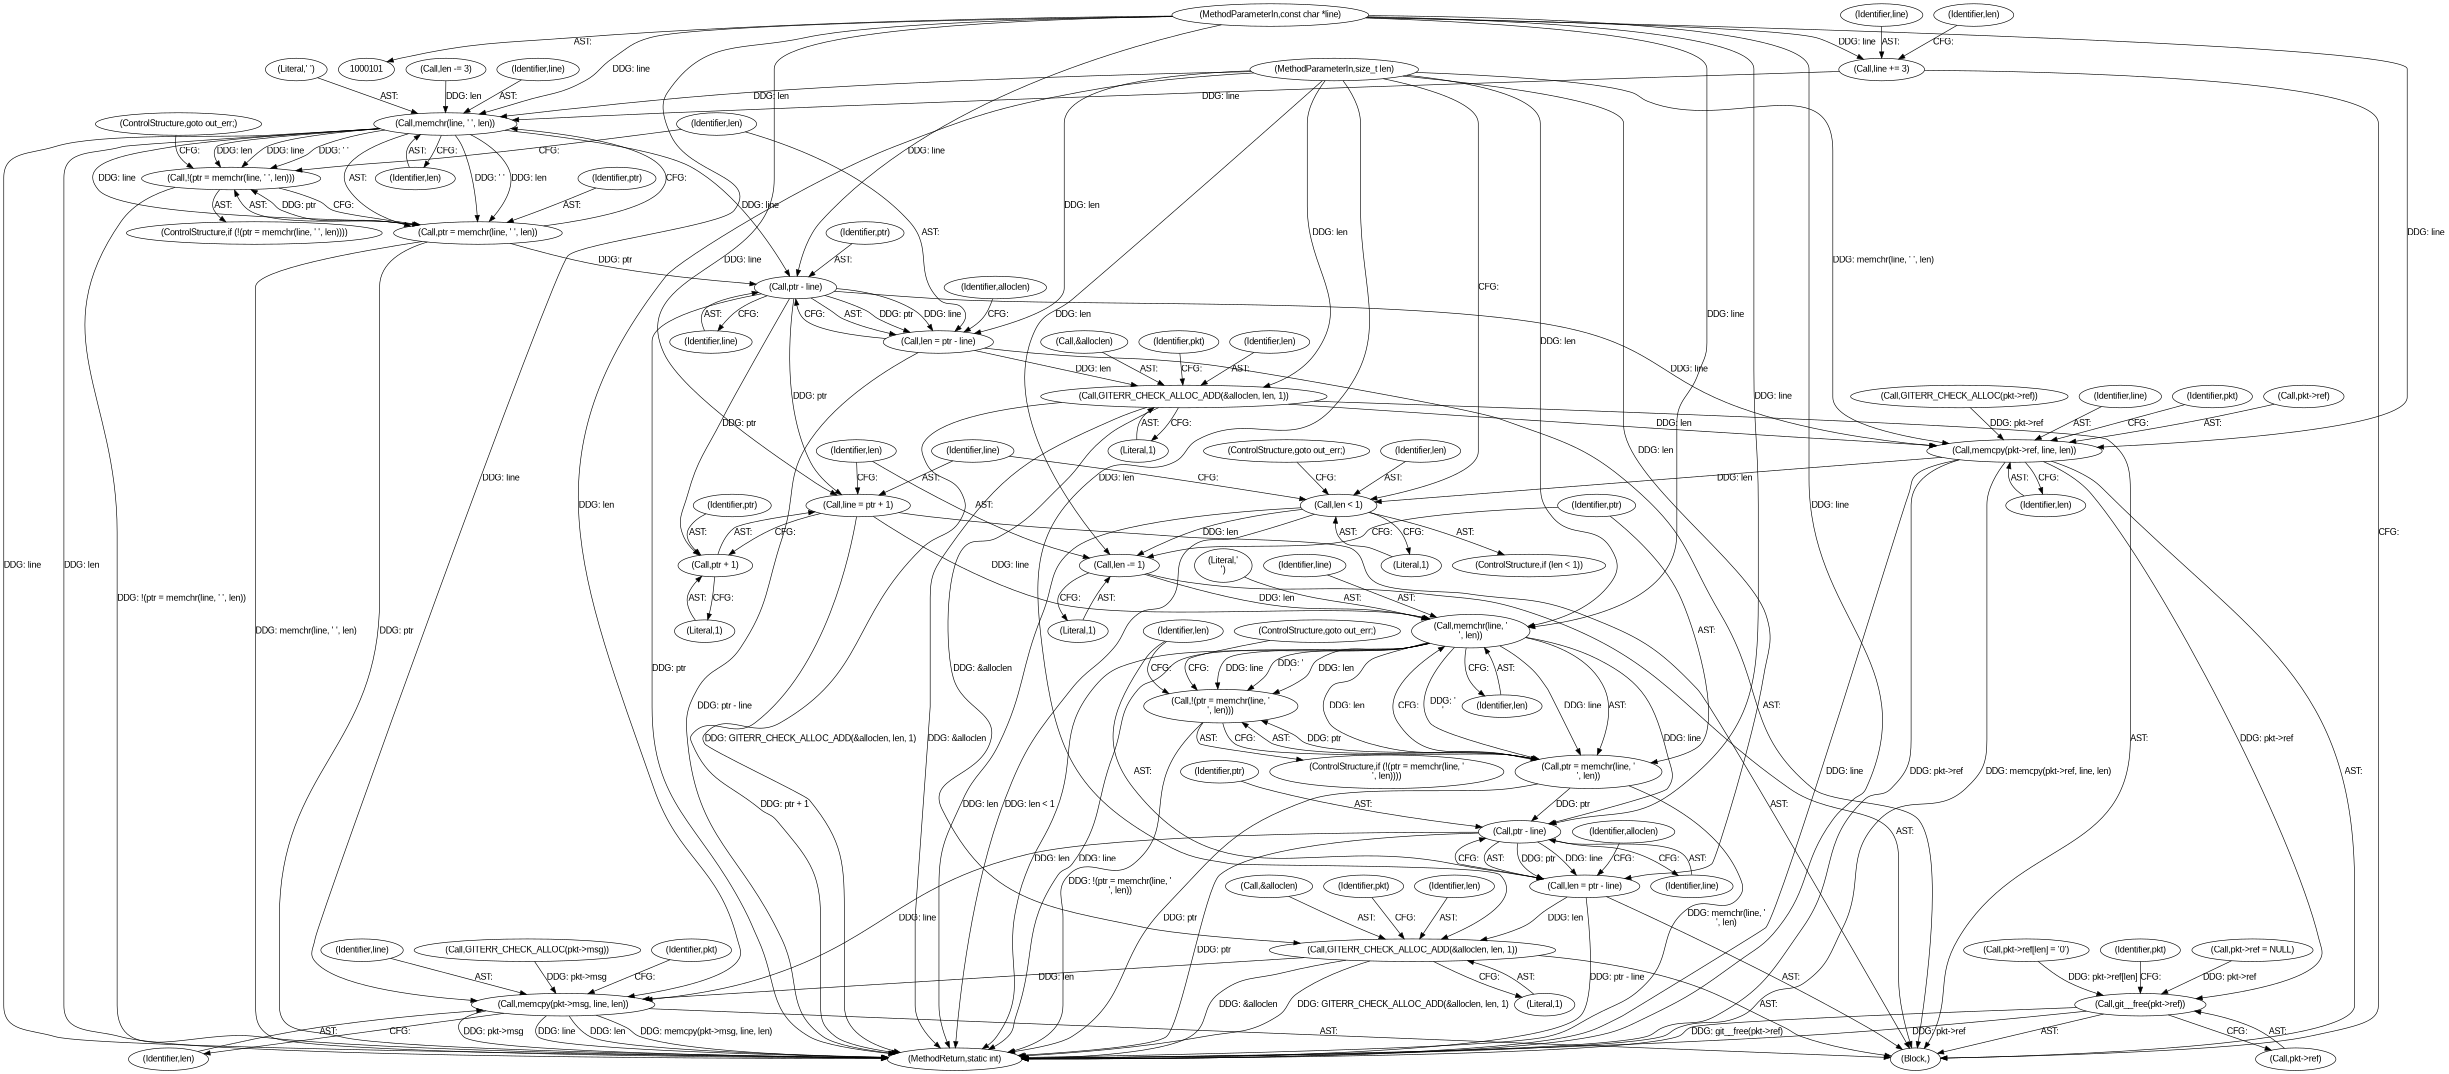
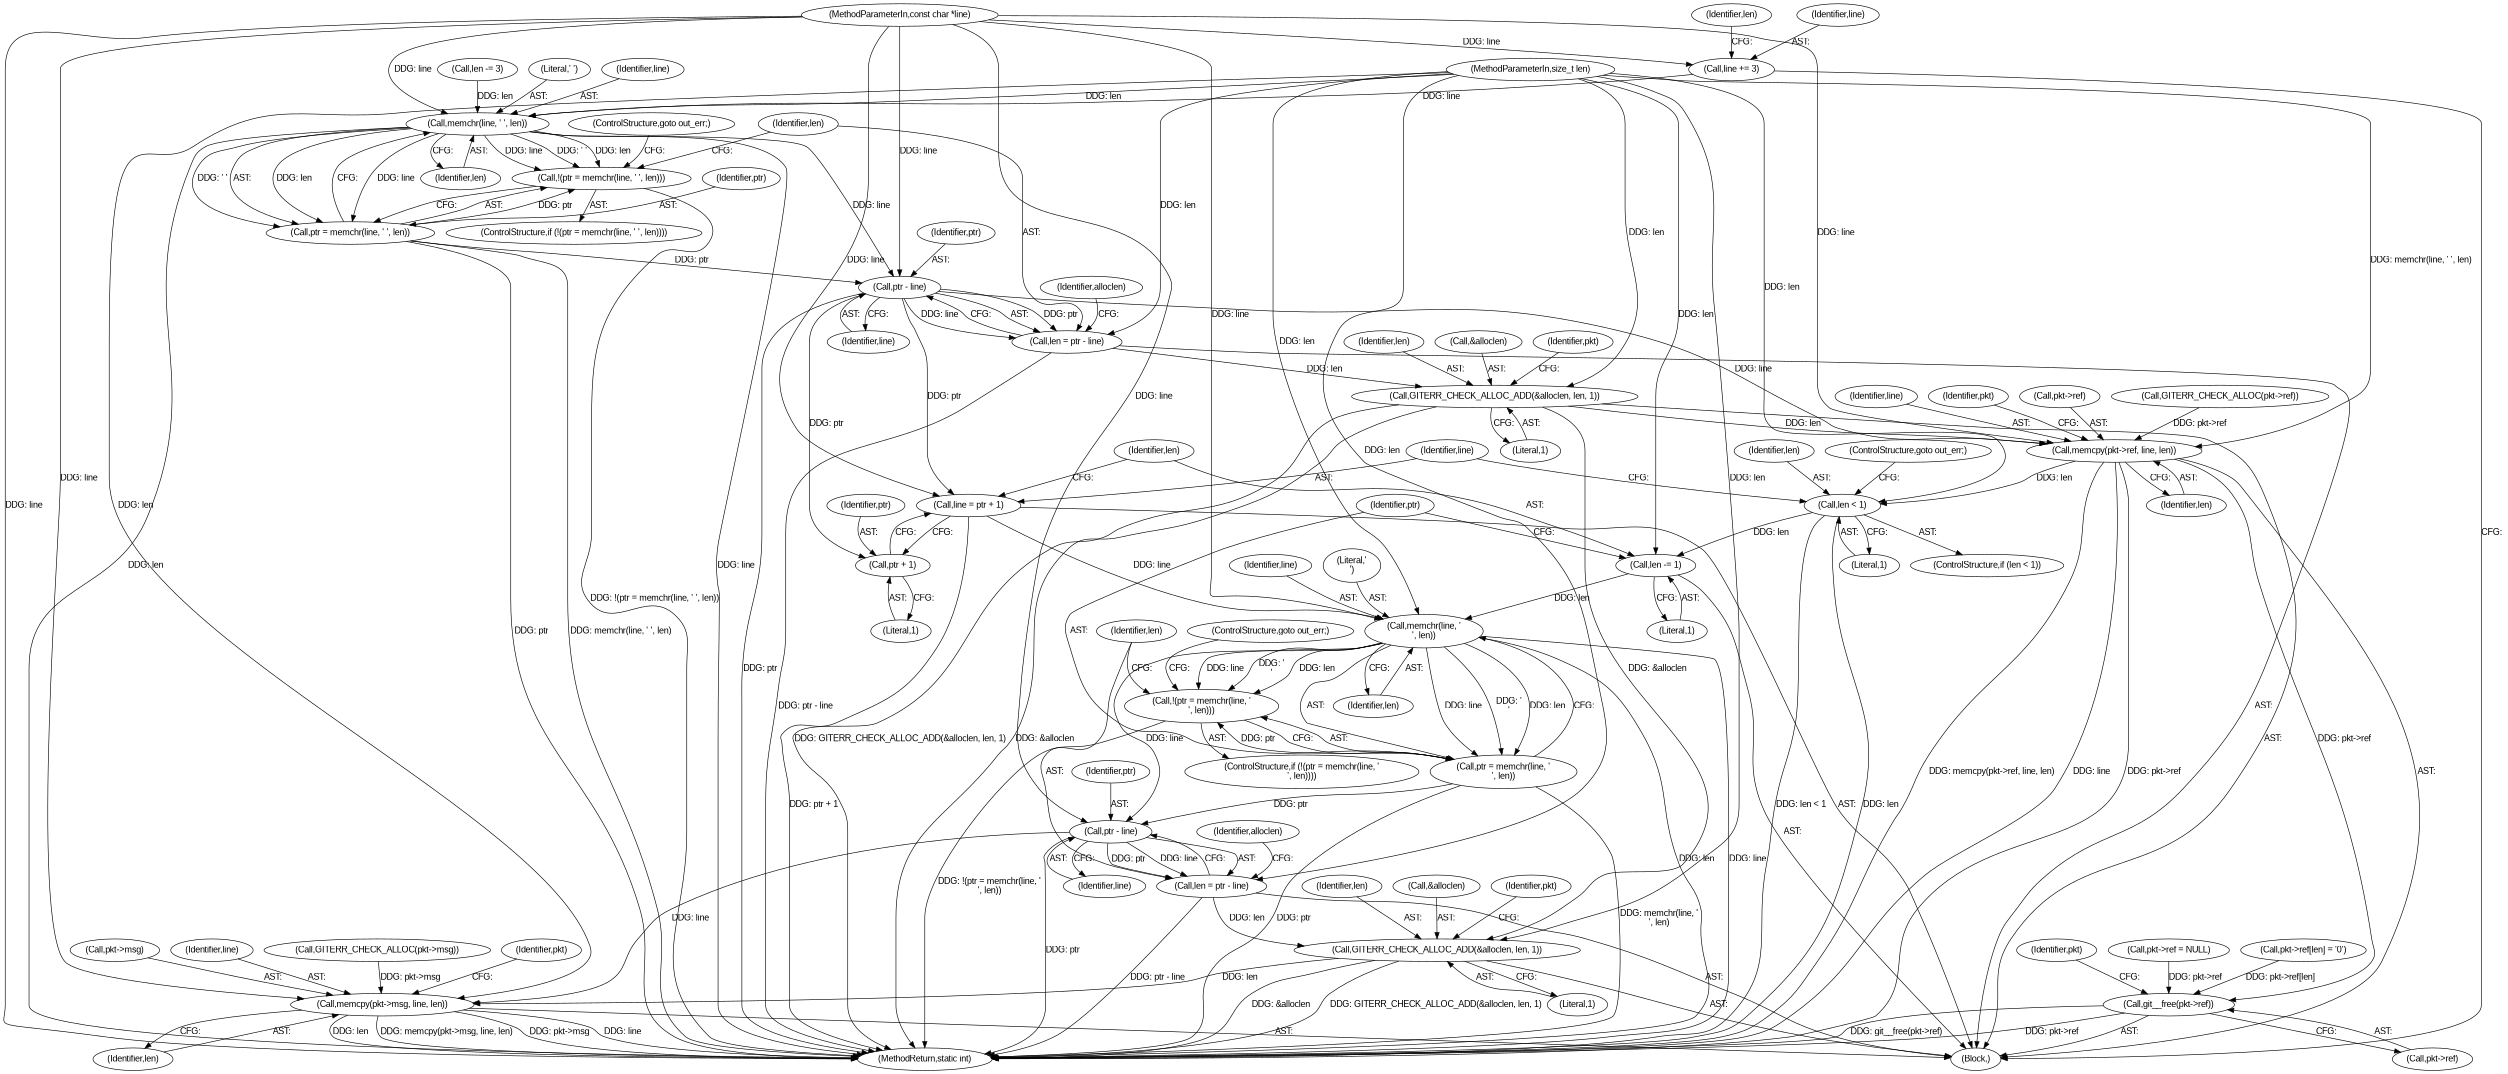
node "1000101": removed
edge "(MethodParameterIn,size_t len)" -> "(Call,len < 1)": label "CFG: " -> "DDG: len"
edge "(Call,ptr + 1)" -> "(Call,line = ptr + 1)": label "AST: " -> "CFG: "
node "(Call,pkt->msg)": added
